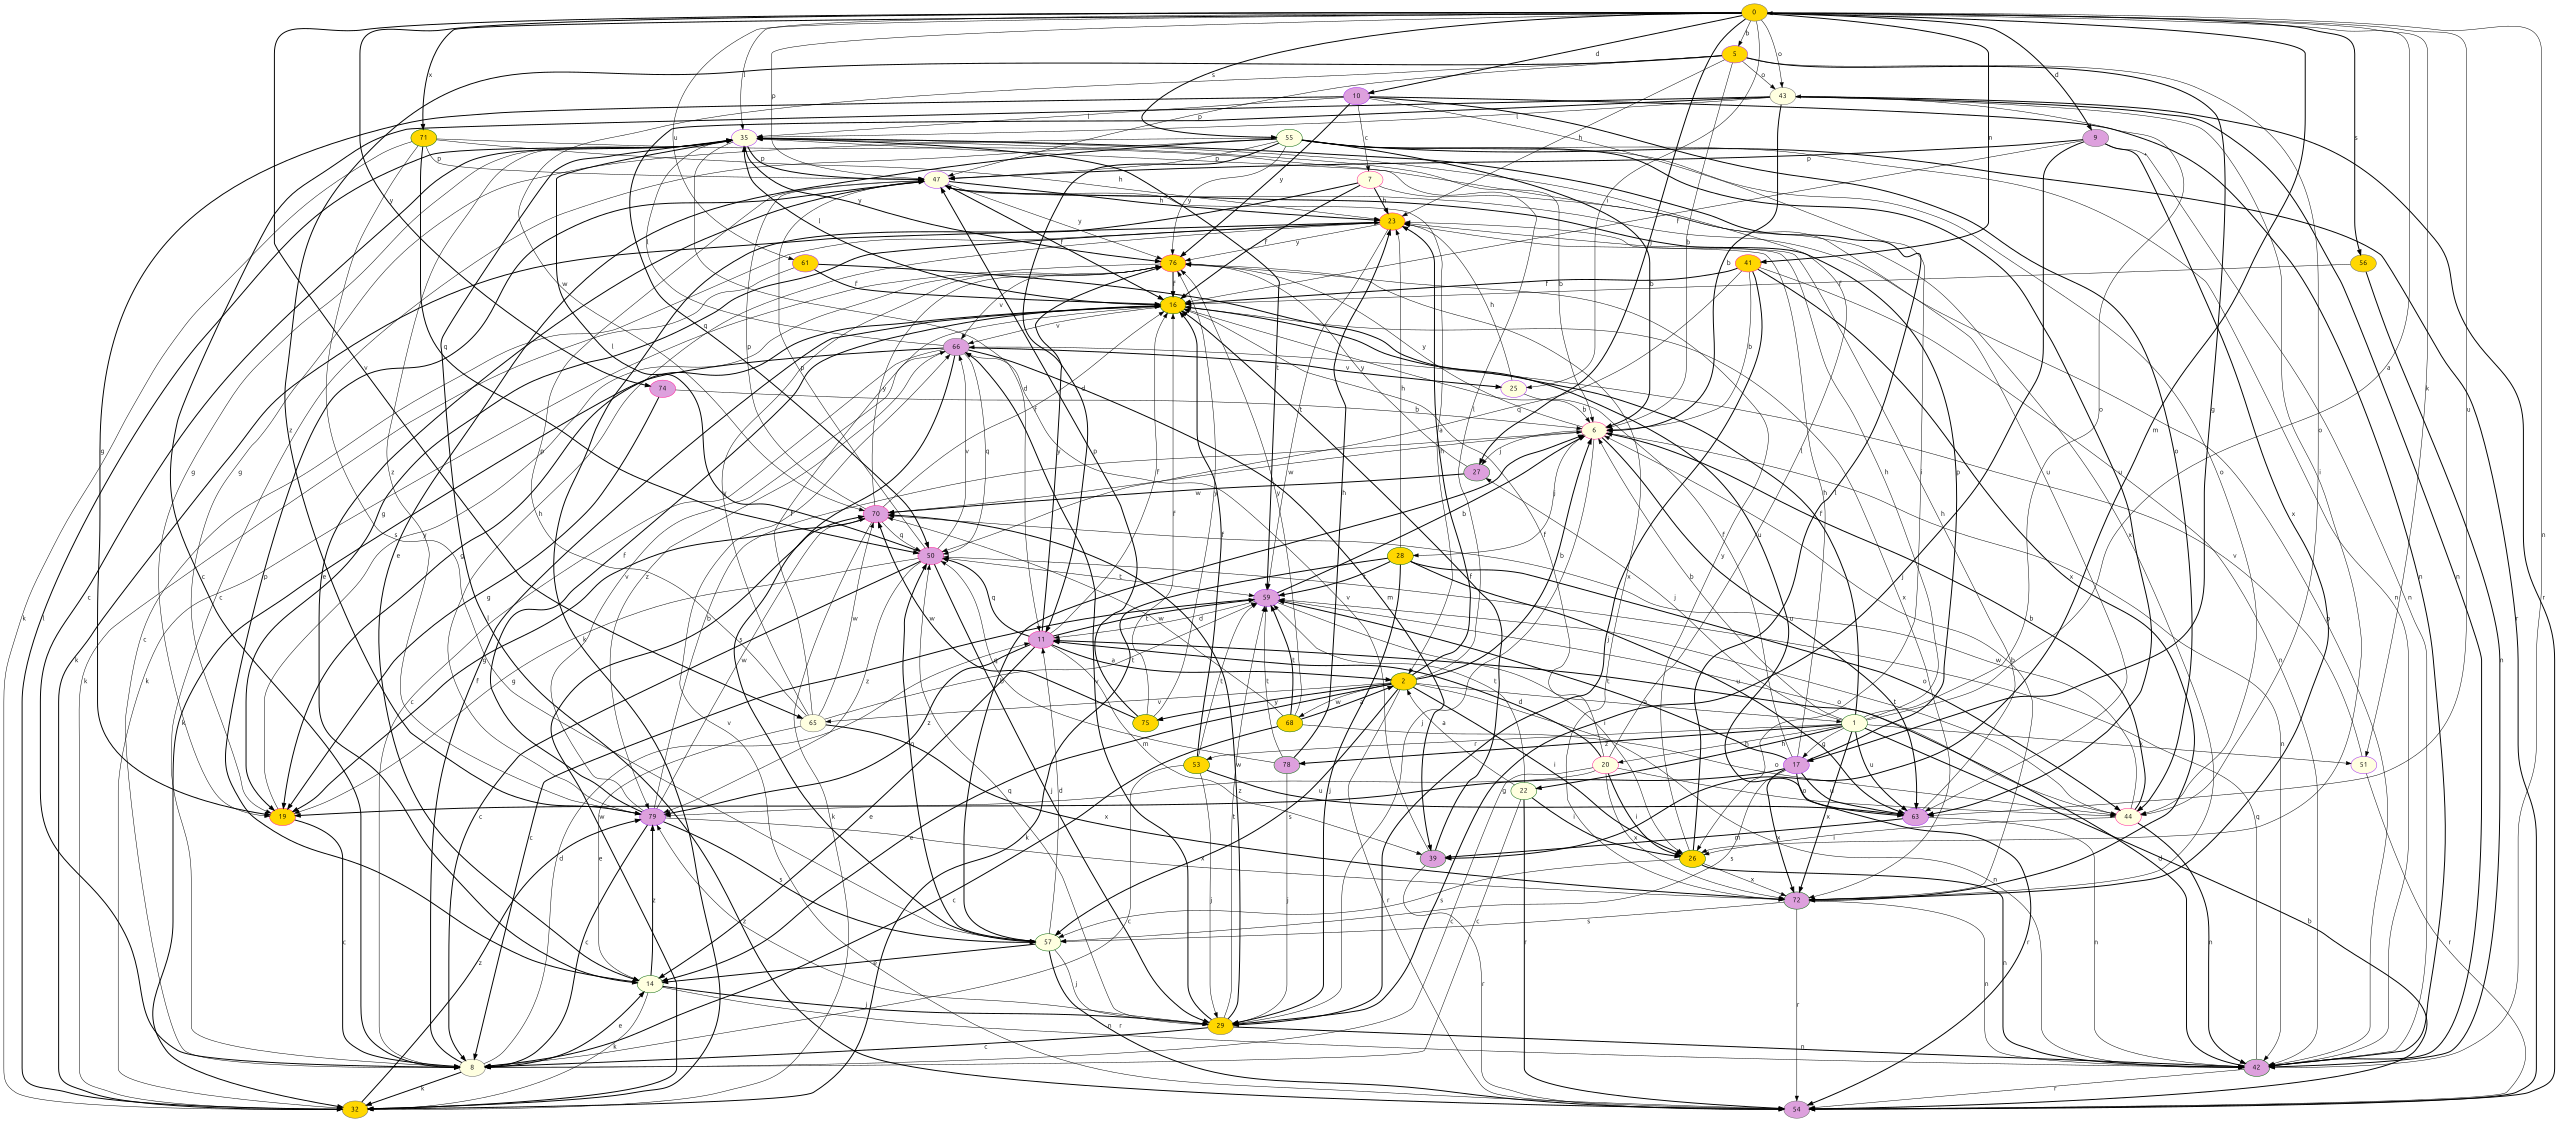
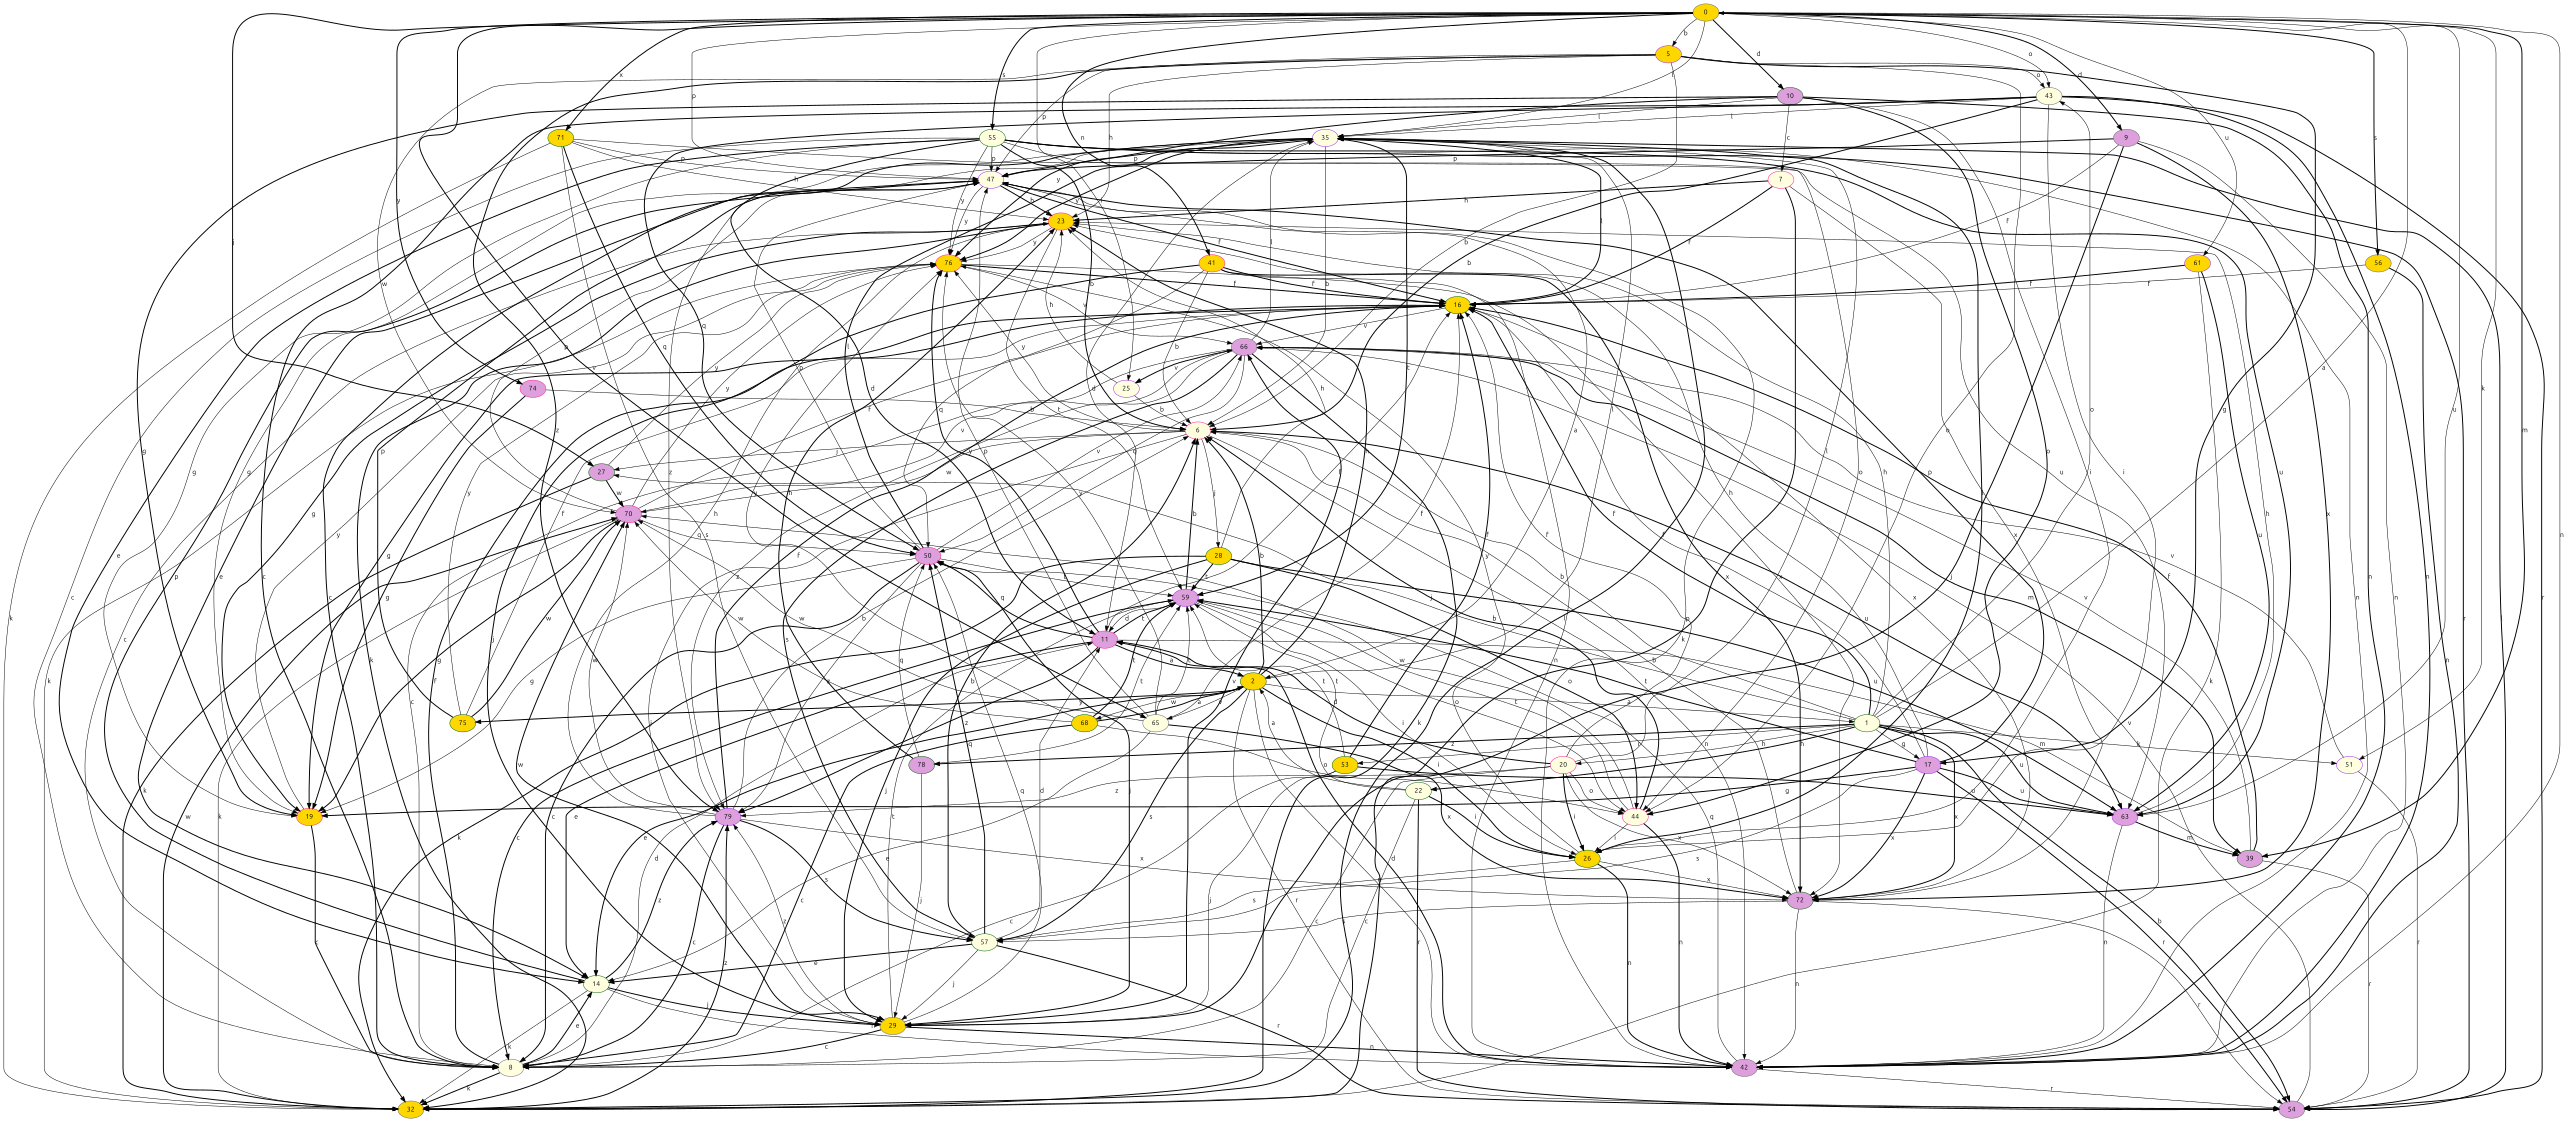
node "10": color purple -> darkgreen
edge "79" -> "66": now "70" -> "66"
edge "27" -> "32": added, label "k"
node "42": color darkgreen -> gray40
